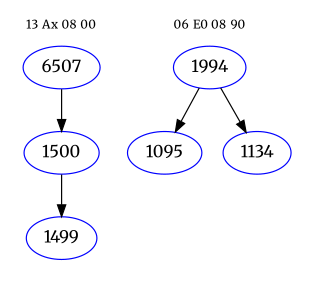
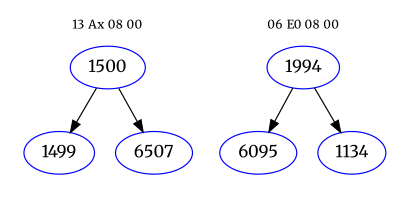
cluster "06_E0_08_90": label "06_E0_08_90" -> "06_E0_08_00"
edge "6507" -> "1500": reversed
node "1095": label "1095" -> "6095"
